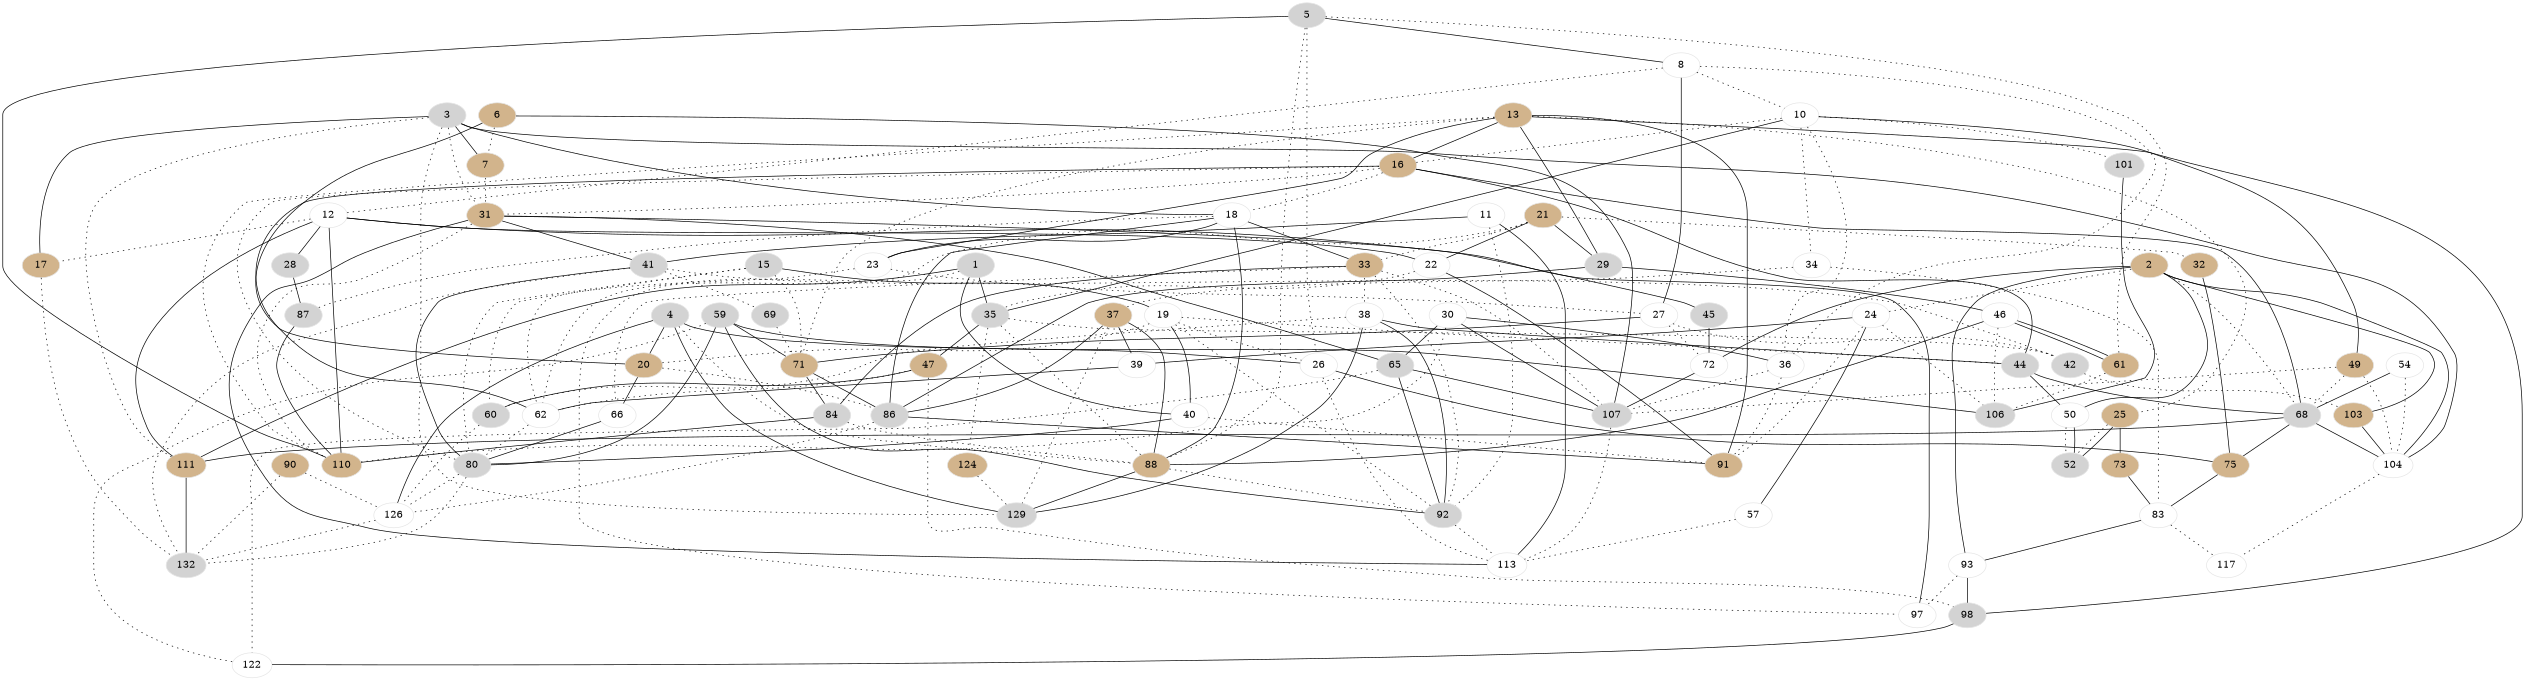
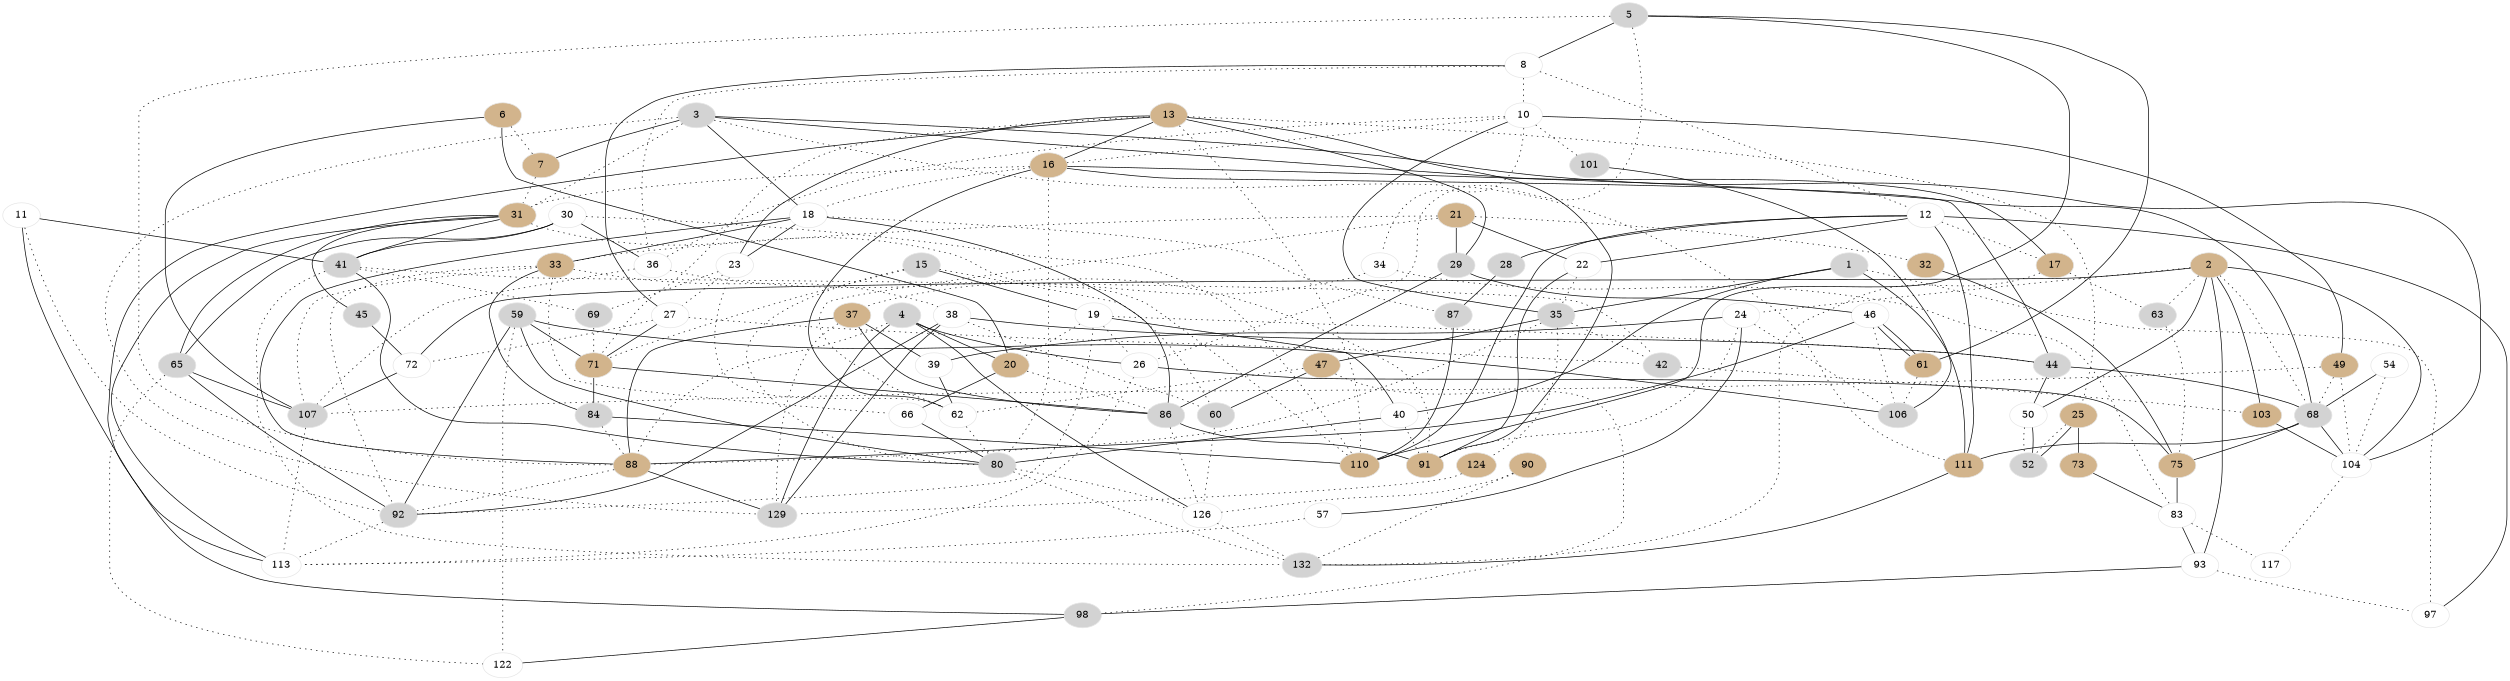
edge "5" -- "61": style dotted -> solid
edge "23" -- "69": added
node "63": added
edge "30" -- "107": now "30" -- "41"
